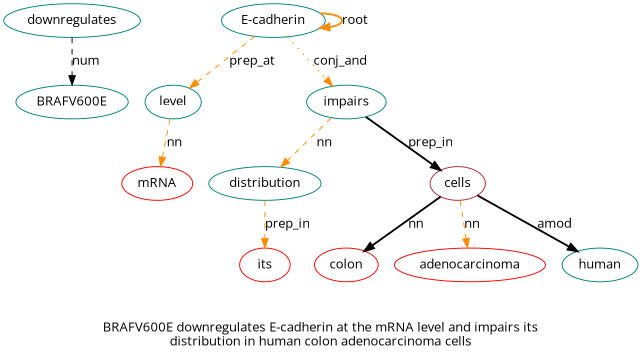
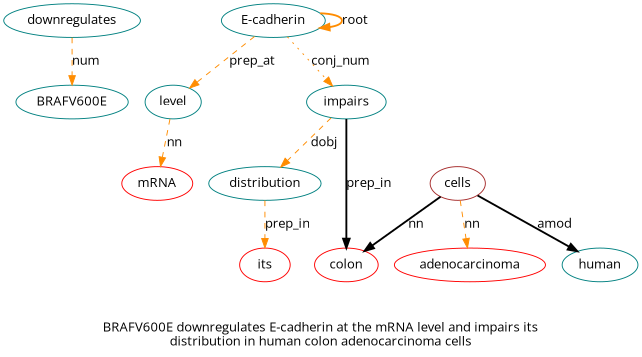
edge "downregulates" -> "BRAFV600E": color black -> darkorange
edge "E-cadherin" -> "impairs": label "conj_and" -> "conj_num"
edge "impairs" -> "cells": now "impairs" -> "colon"
edge "impairs" -> "distribution": label "nn" -> "dobj"
